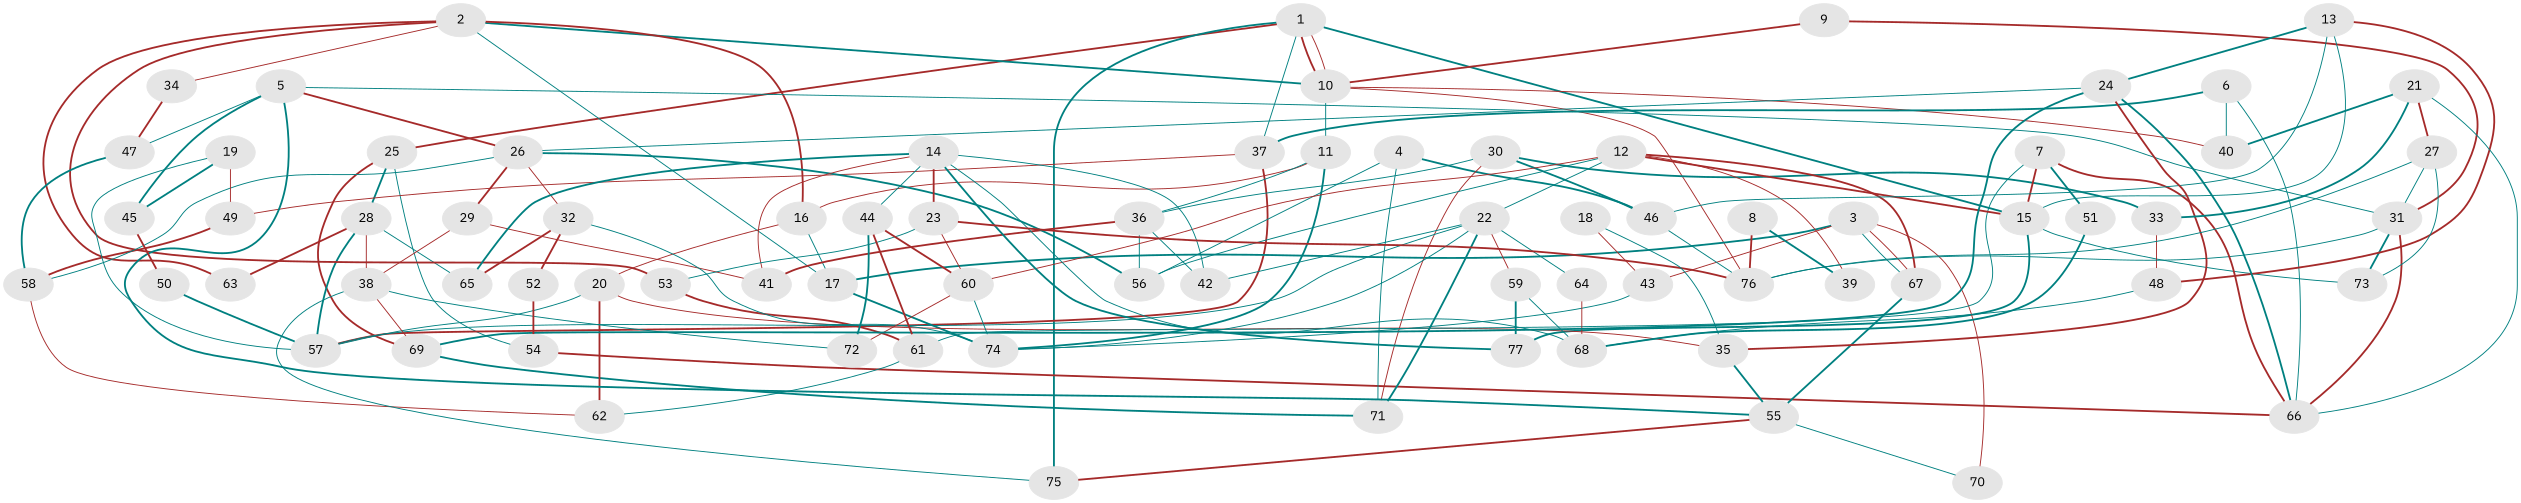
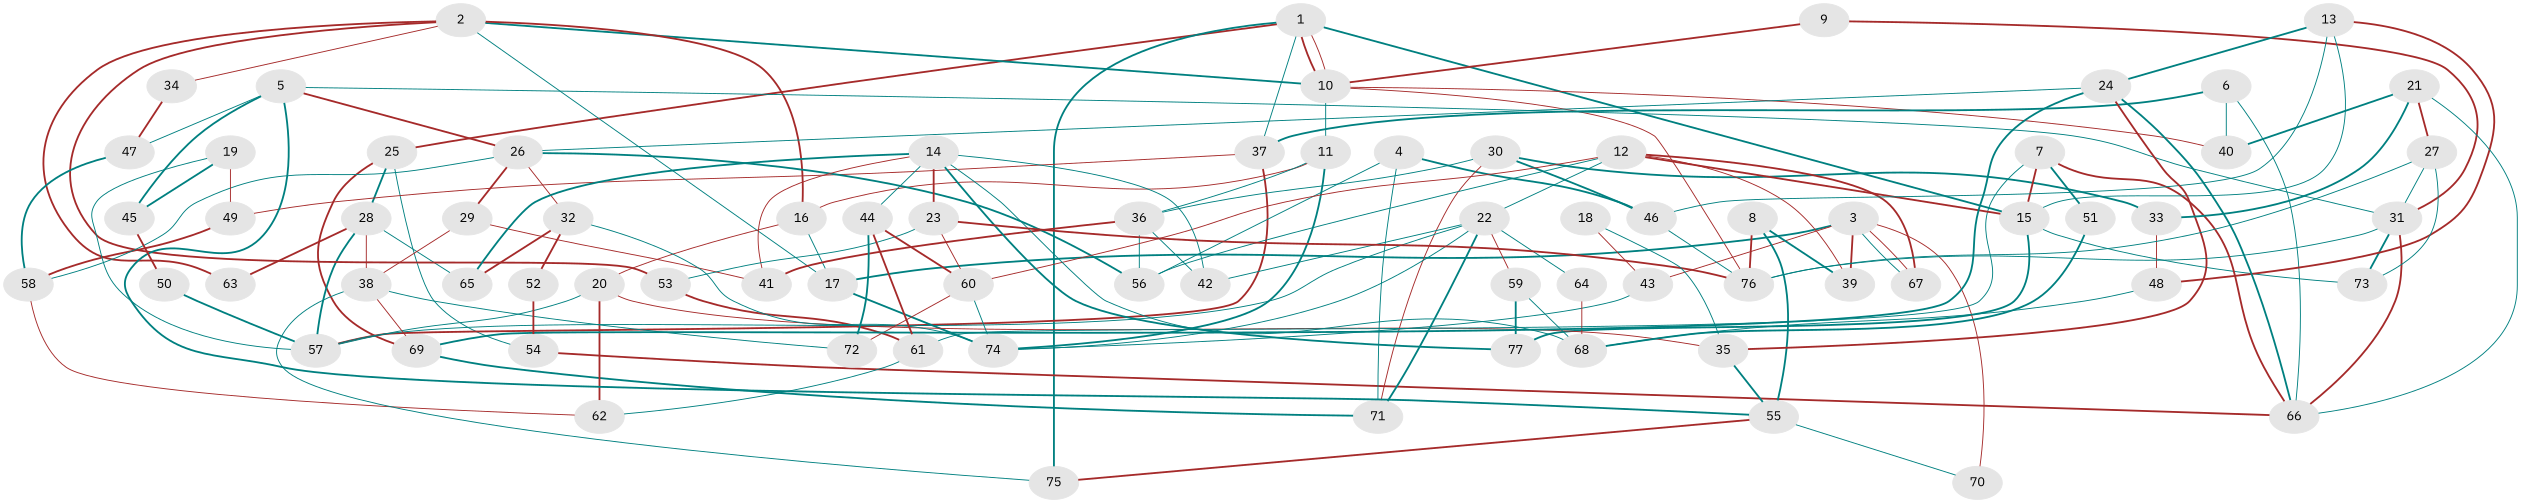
edge "3" -- "39": added
edge "67" -- "55": now "8" -- "55"
